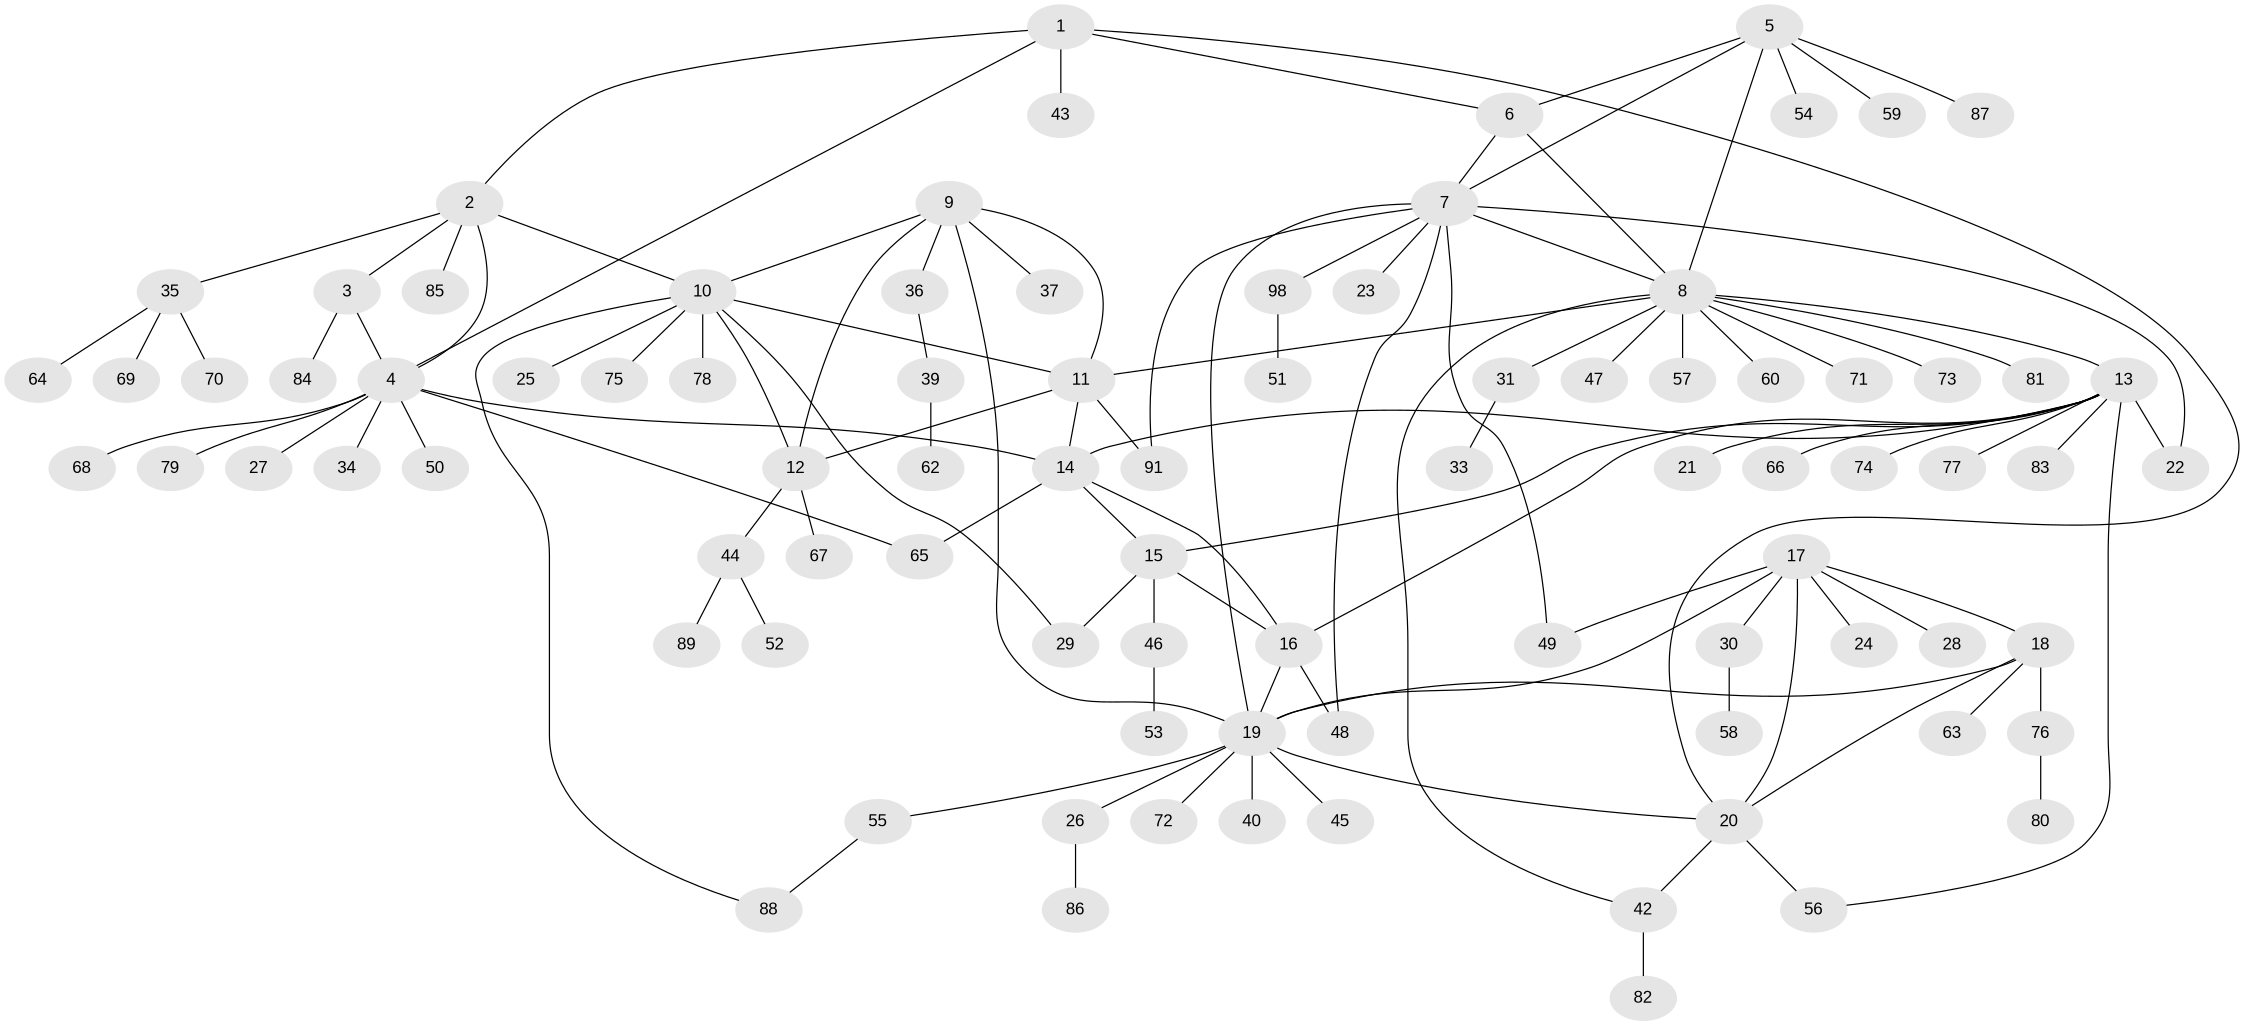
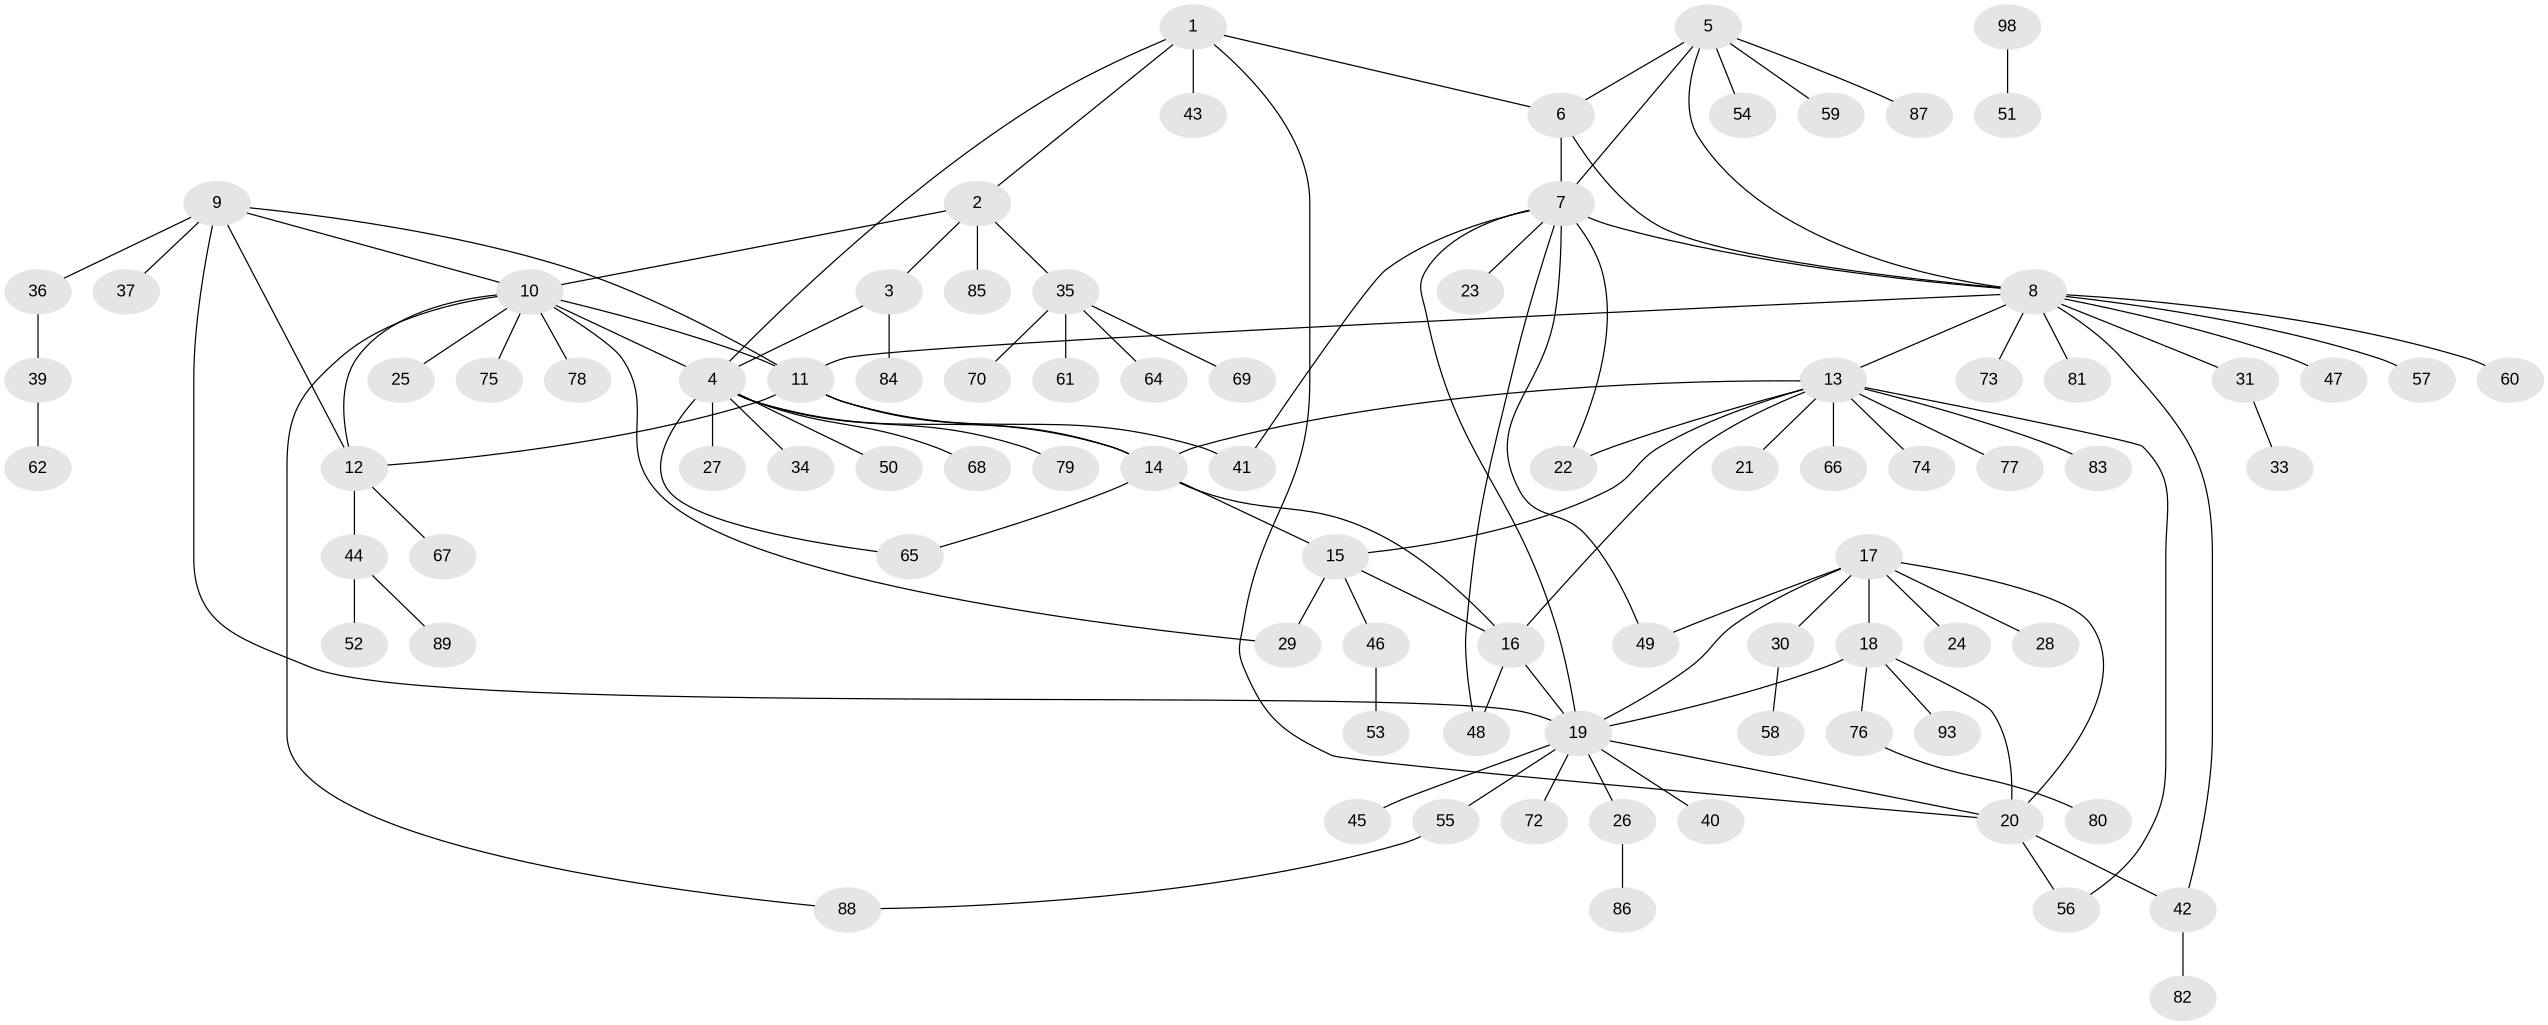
edge "7" -- "98": removed
edge "2" -- "4": now "10" -- "4"
node "61": added
node "71": removed
node "91": label "91" -> "41"
node "63": label "63" -> "93"
